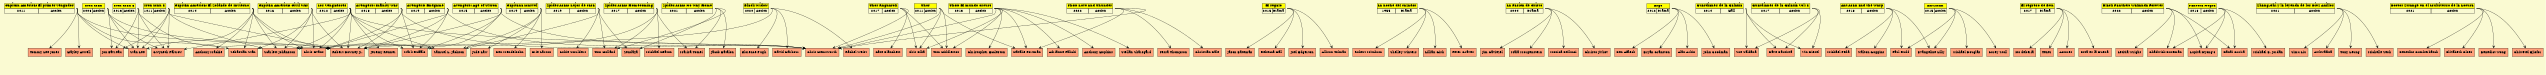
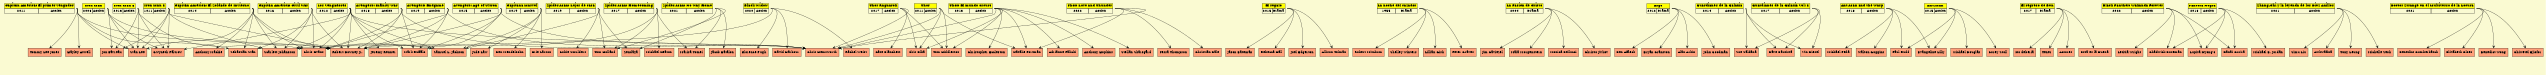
node "Guardianes de la Galaxia": text "Hall" -> "Accion"
